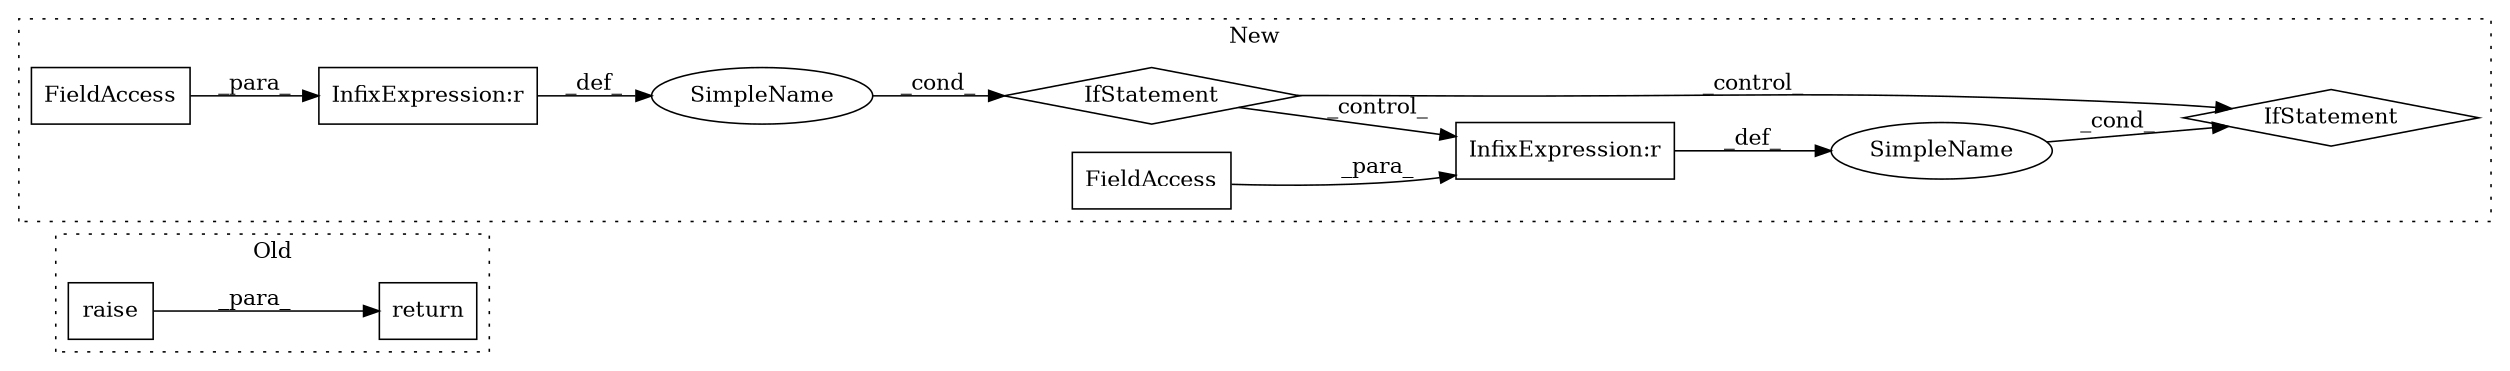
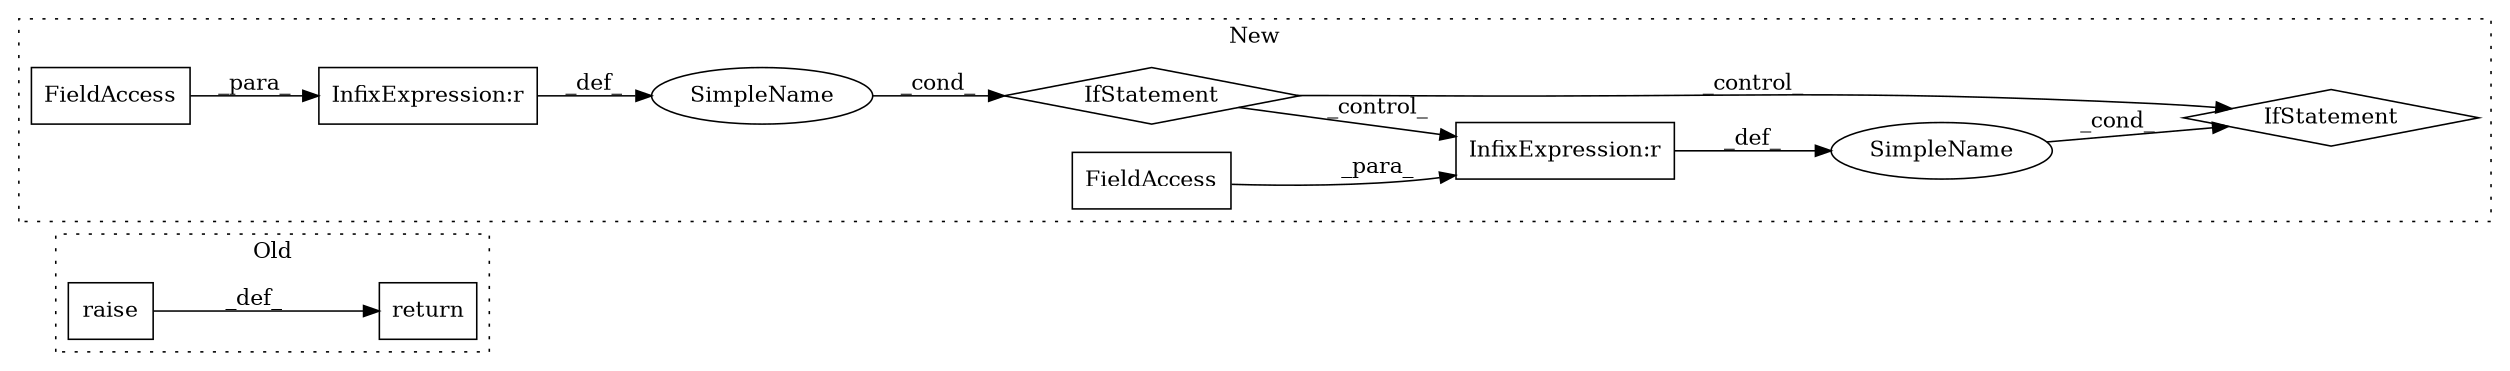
edge "raise" -> "return": label "_para_" -> "_def_"
